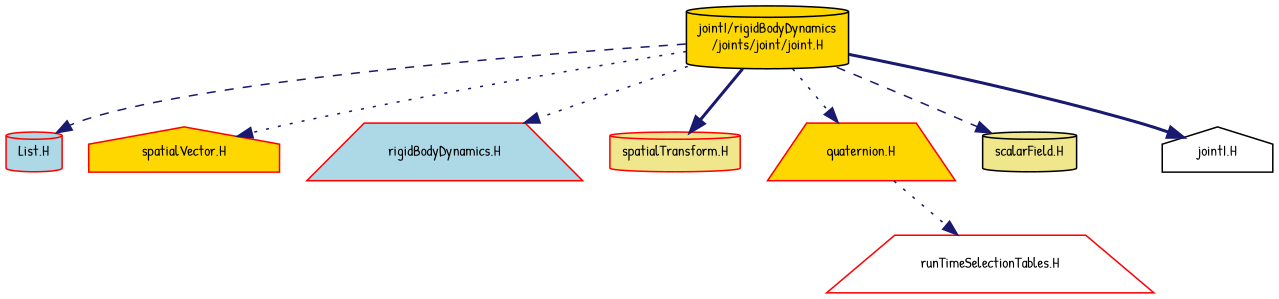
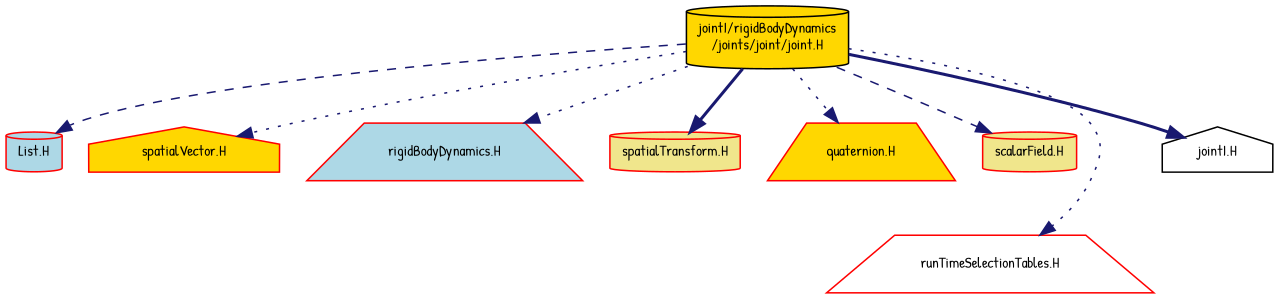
node "scalarField.H": color black -> red
edge "quaternion.H" -> "runTimeSelectionTables.H": now "jointI/rigidBodyDynamics /joints/joint/joint.H" -> "runTimeSelectionTables.H"
